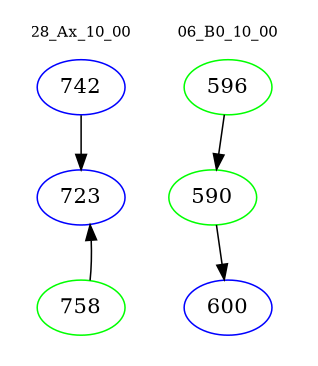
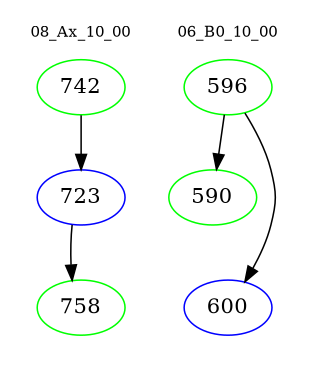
cluster "28_Ax_10_00": label "28_Ax_10_00" -> "08_Ax_10_00"
node "742": color blue -> green
edge "590" -> "600": now "596" -> "600"
edge "758" -> "723": reversed
